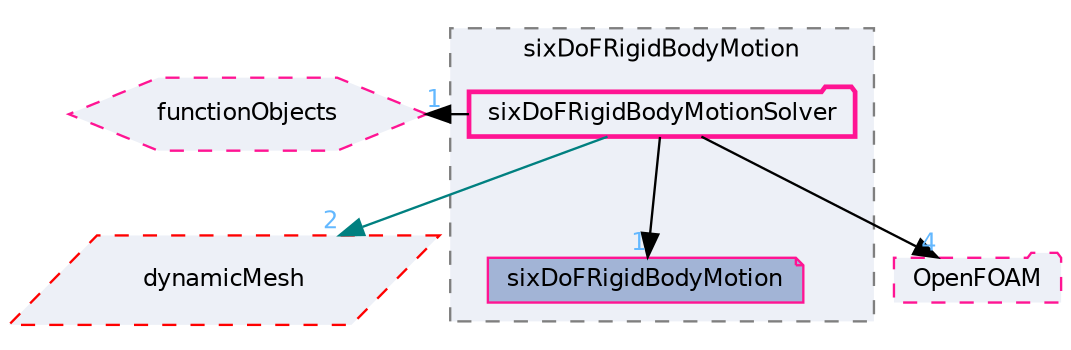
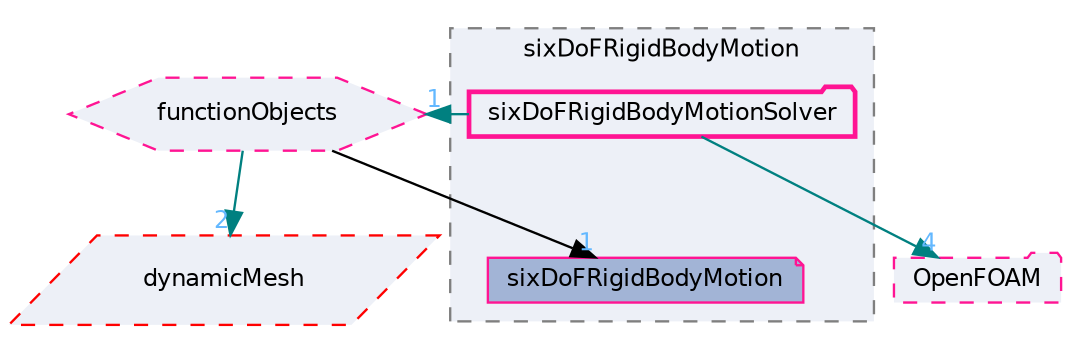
edge "sixDoFRigidBodyMotionSolver" -> "functionObjects": color black -> teal
edge "sixDoFRigidBodyMotionSolver" -> "dynamicMesh": now "functionObjects" -> "dynamicMesh"
edge "sixDoFRigidBodyMotionSolver" -> "sixDoFRigidBodyMotion": now "functionObjects" -> "sixDoFRigidBodyMotion"
edge "sixDoFRigidBodyMotionSolver" -> "OpenFOAM": color black -> teal
